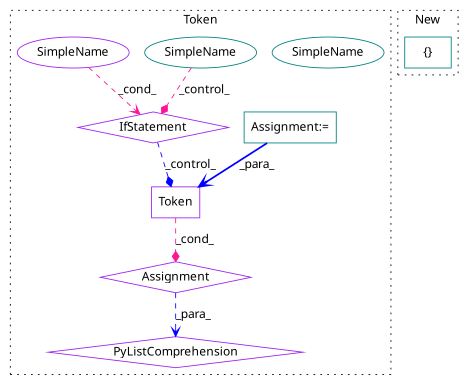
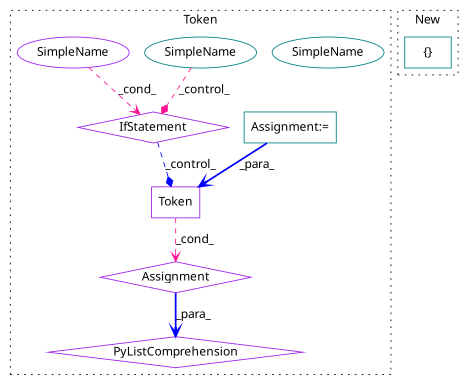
edge "Token" -> "Assignment": arrowhead diamond -> vee
edge "Assignment" -> "PyListComprehension": style dashed -> bold
